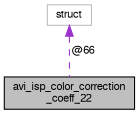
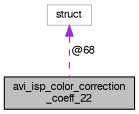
edge "avi_isp_color_correction _coeff_22" -> "struct": label " @66" -> " @68"
